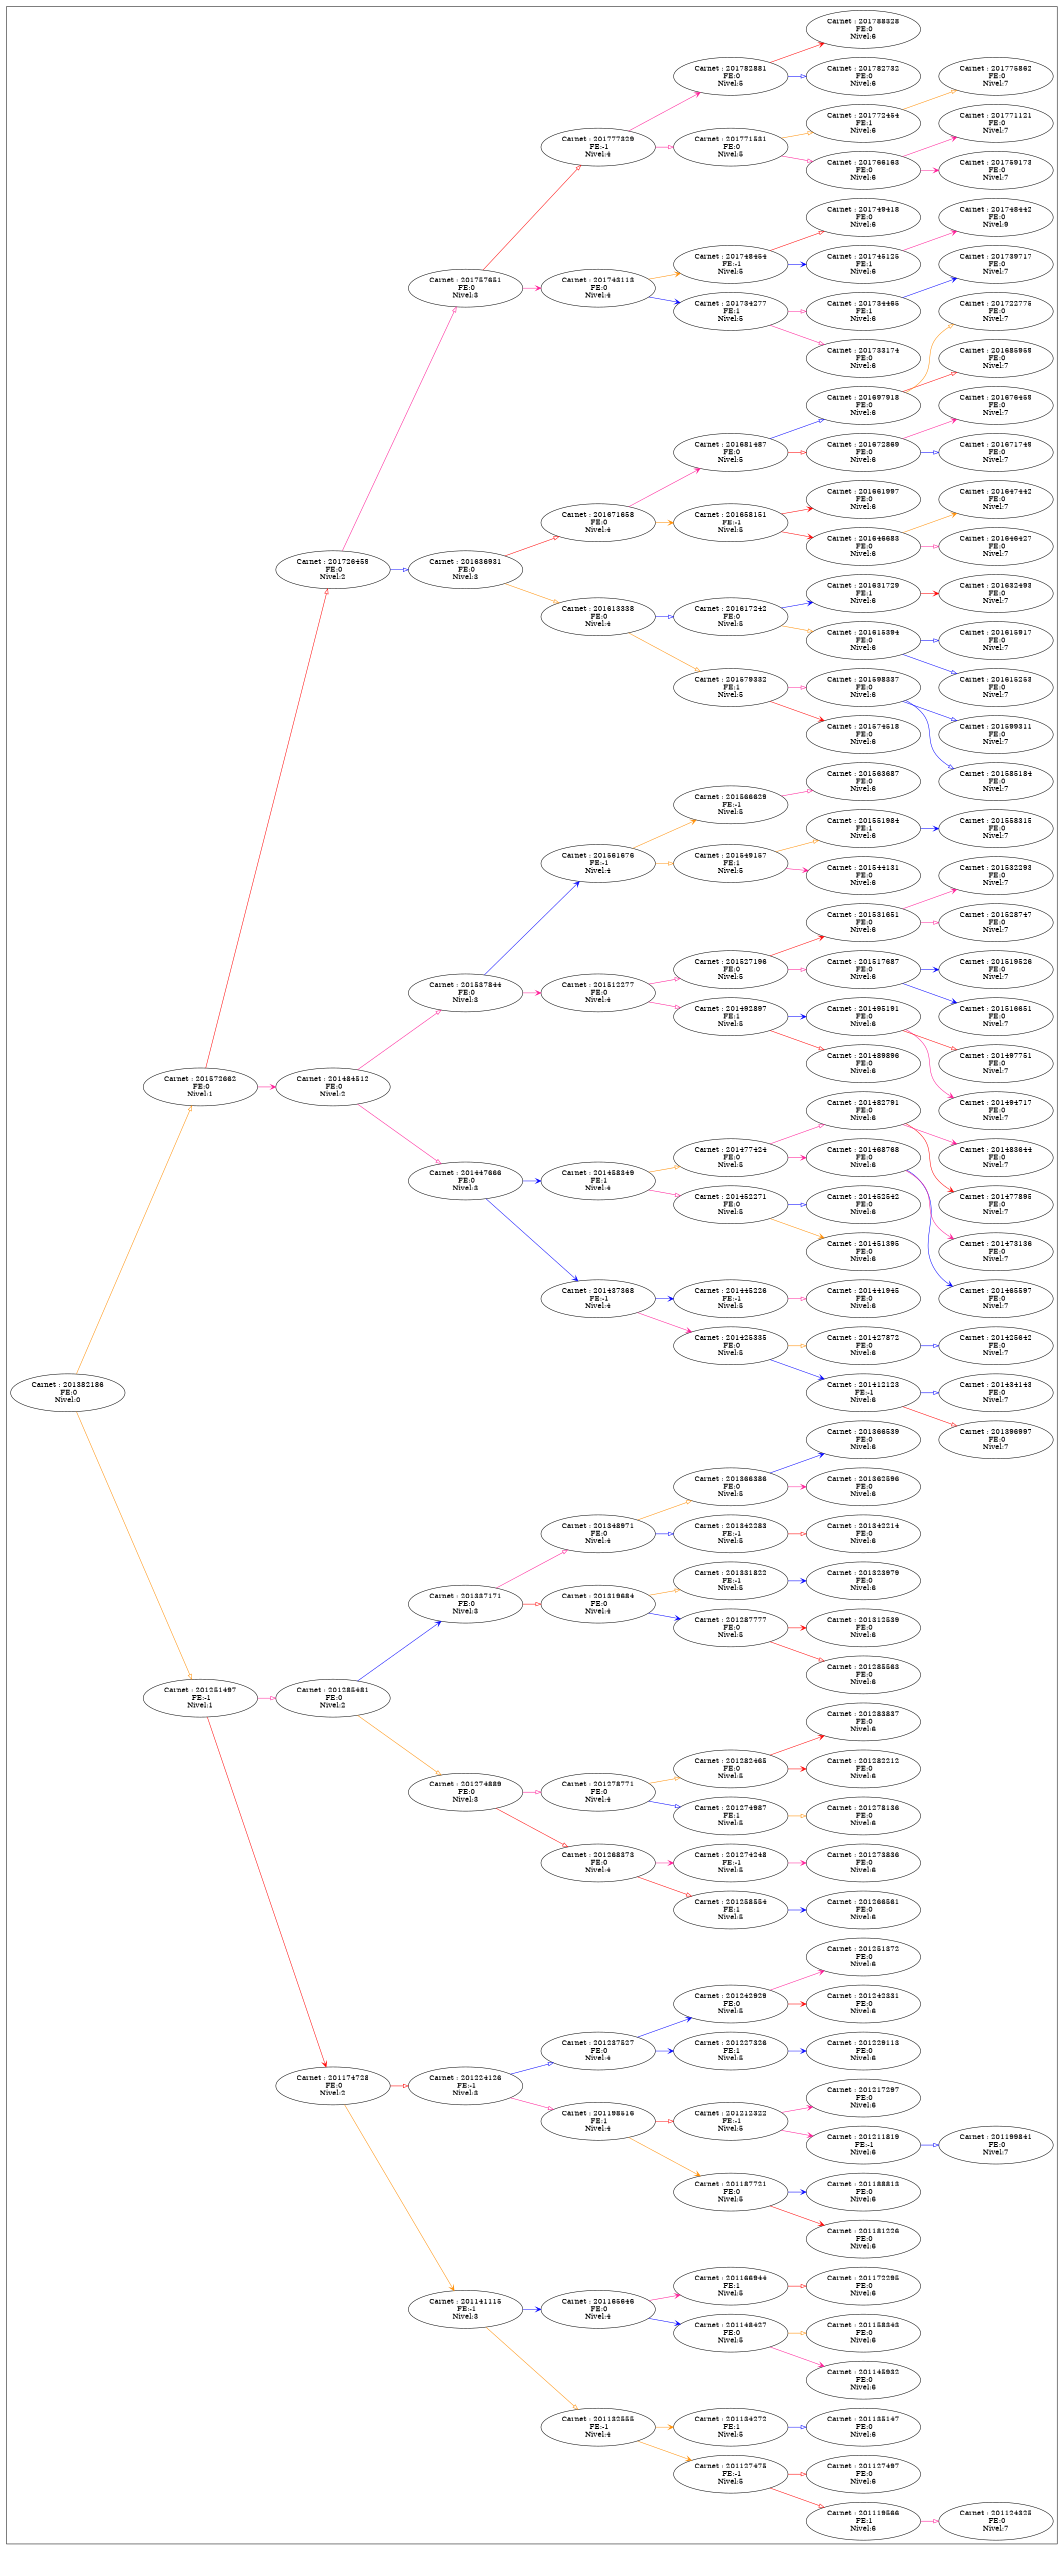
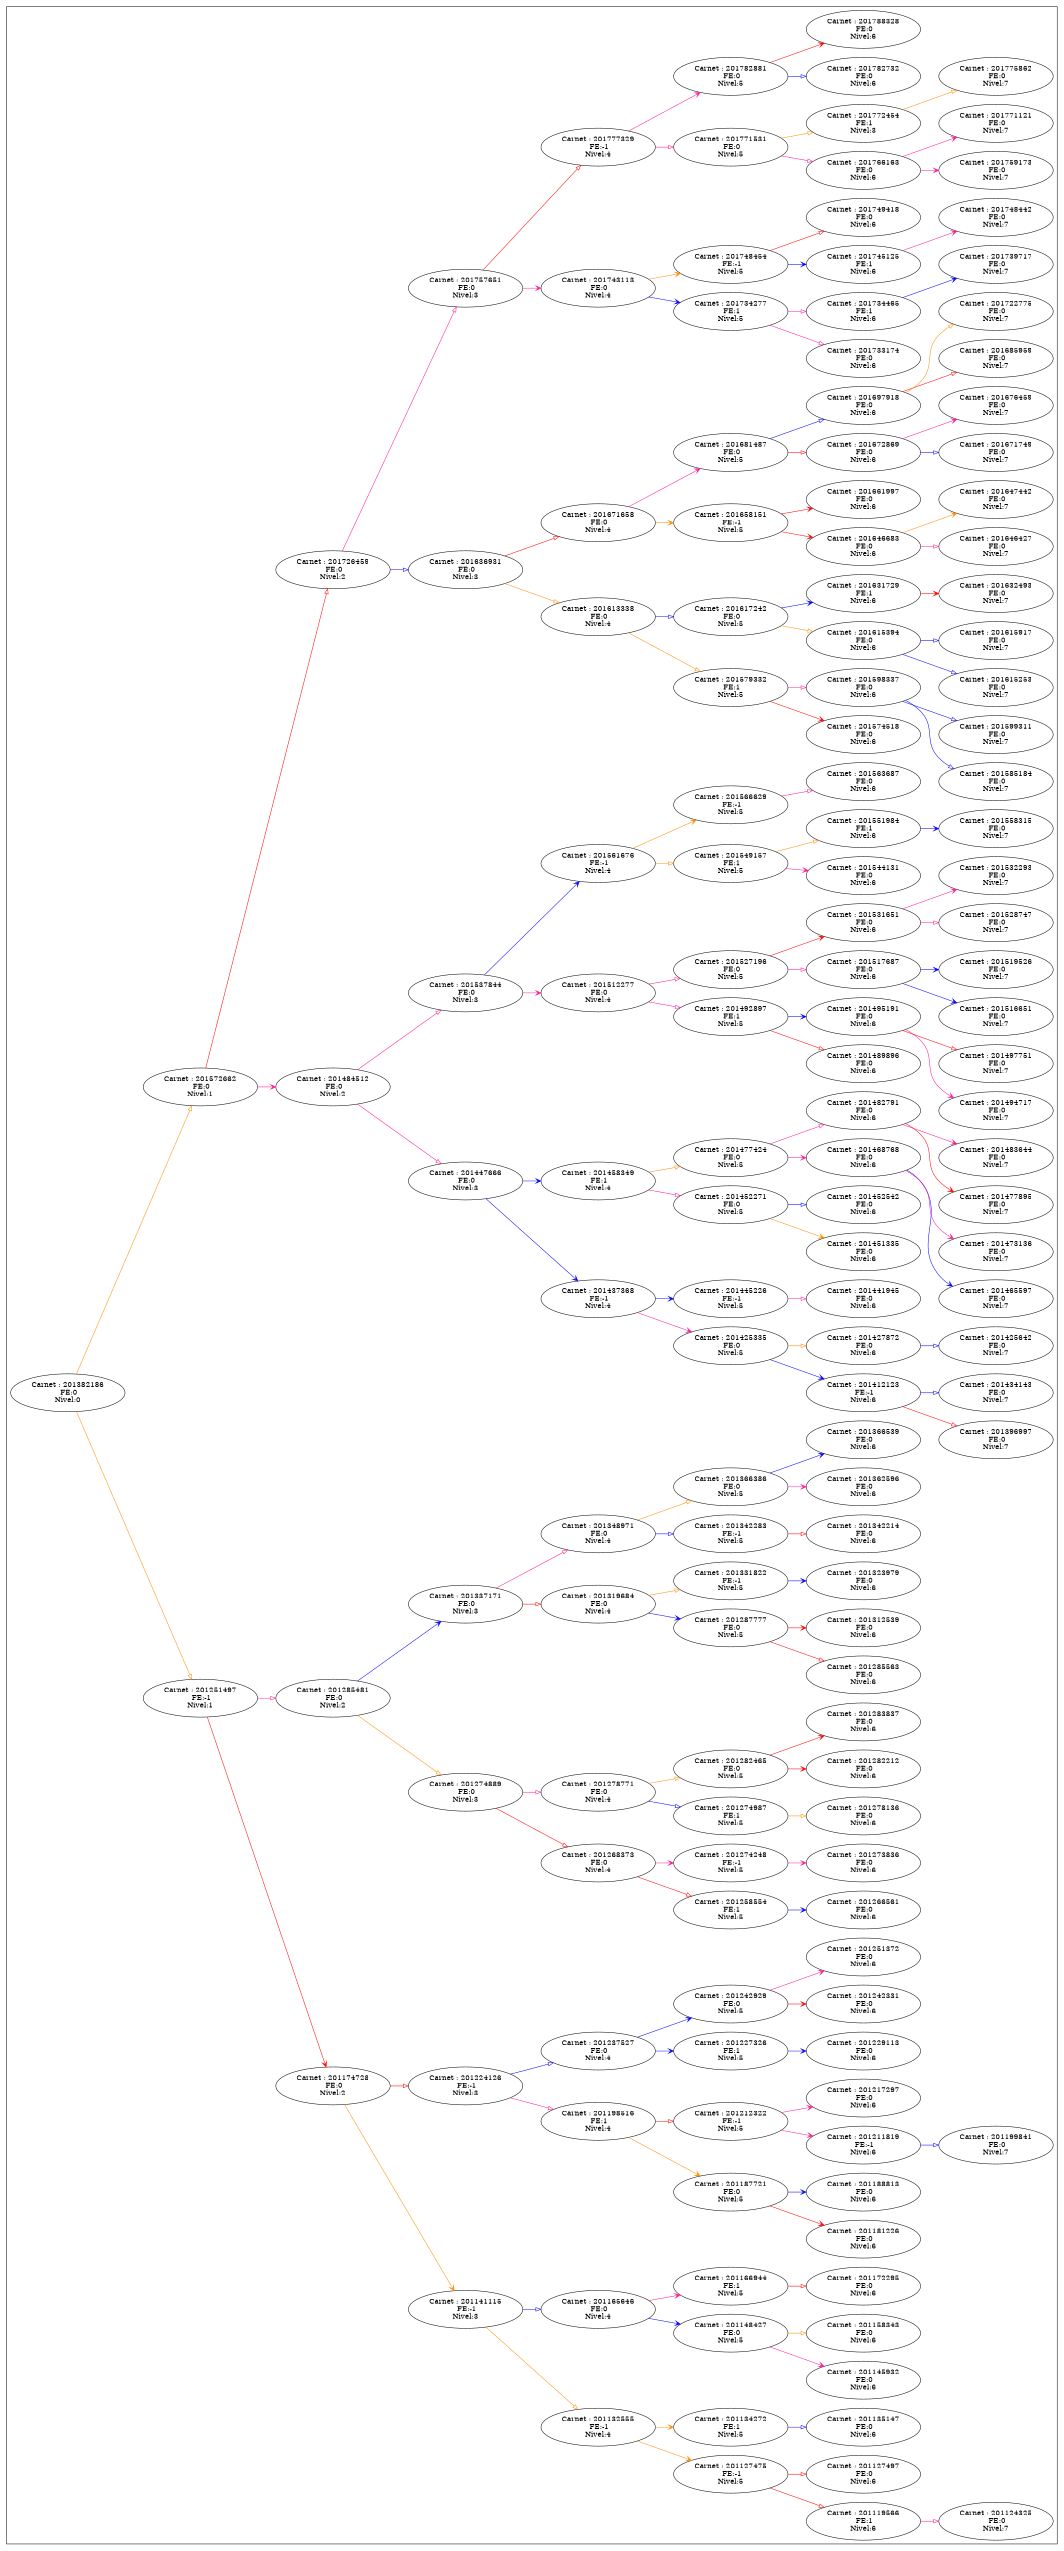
node "Carnet : 201772454 FE:1 Nivel:6": label "Carnet : 201772454 FE:1 Nivel:6" -> "Carnet : 201772454 FE:1 Nivel:3"
node "Carnet : 201748442 FE:0 Nivel:9": label "Carnet : 201748442 FE:0 Nivel:9" -> "Carnet : 201748442 FE:0 Nivel:7"
node "Carnet : 201451395 FE:0 Nivel:6": label "Carnet : 201451395 FE:0 Nivel:6" -> "Carnet : 201451335 FE:0 Nivel:6"
edge "Carnet : 201141115 FE:-1 Nivel:3" -> "Carnet : 201165646 FE:0 Nivel:4": arrowhead vee -> onormal
